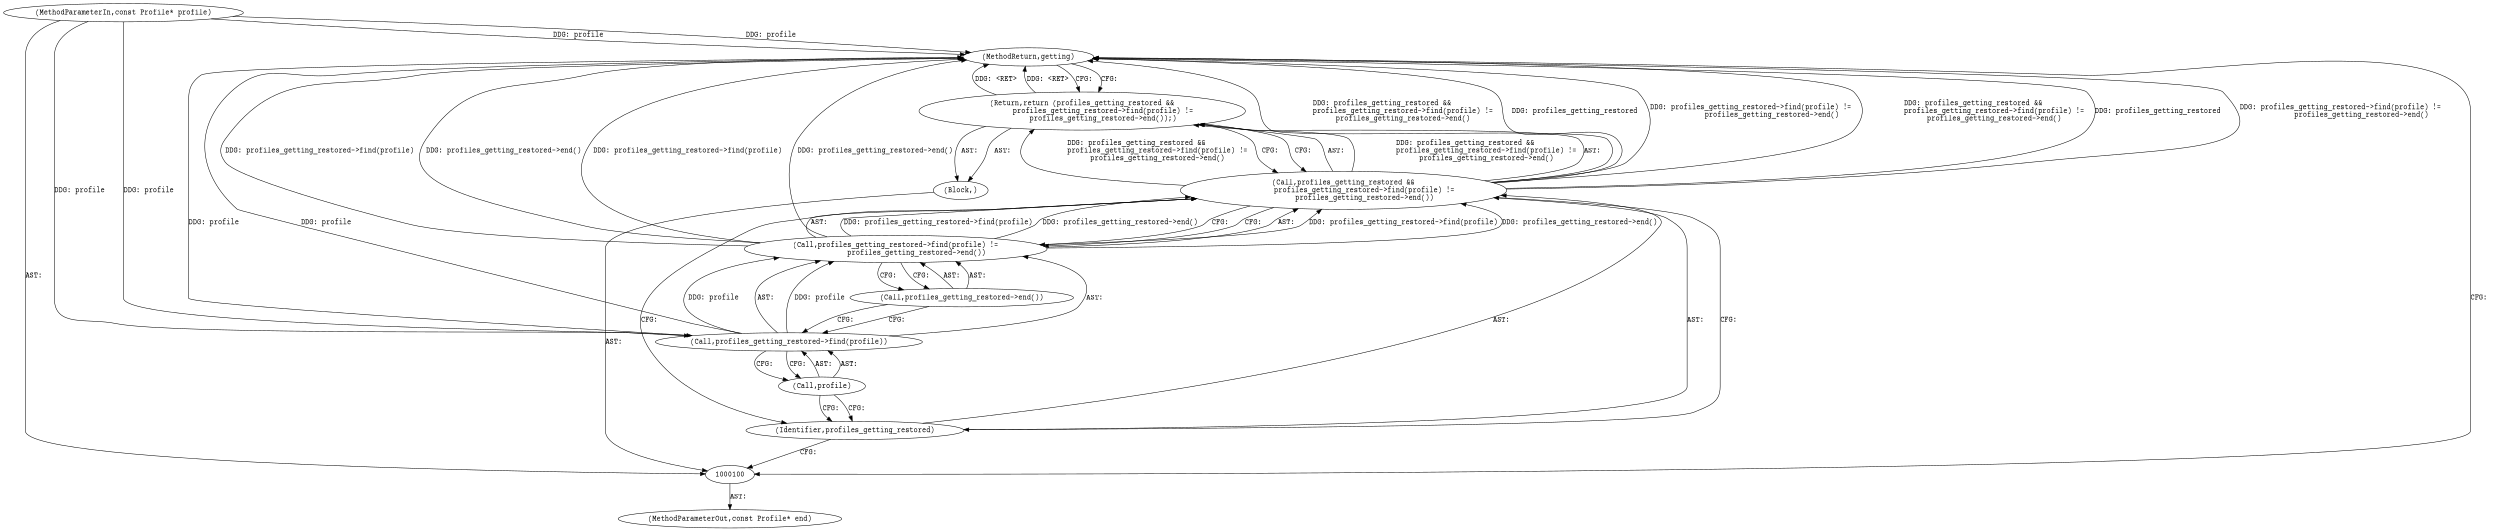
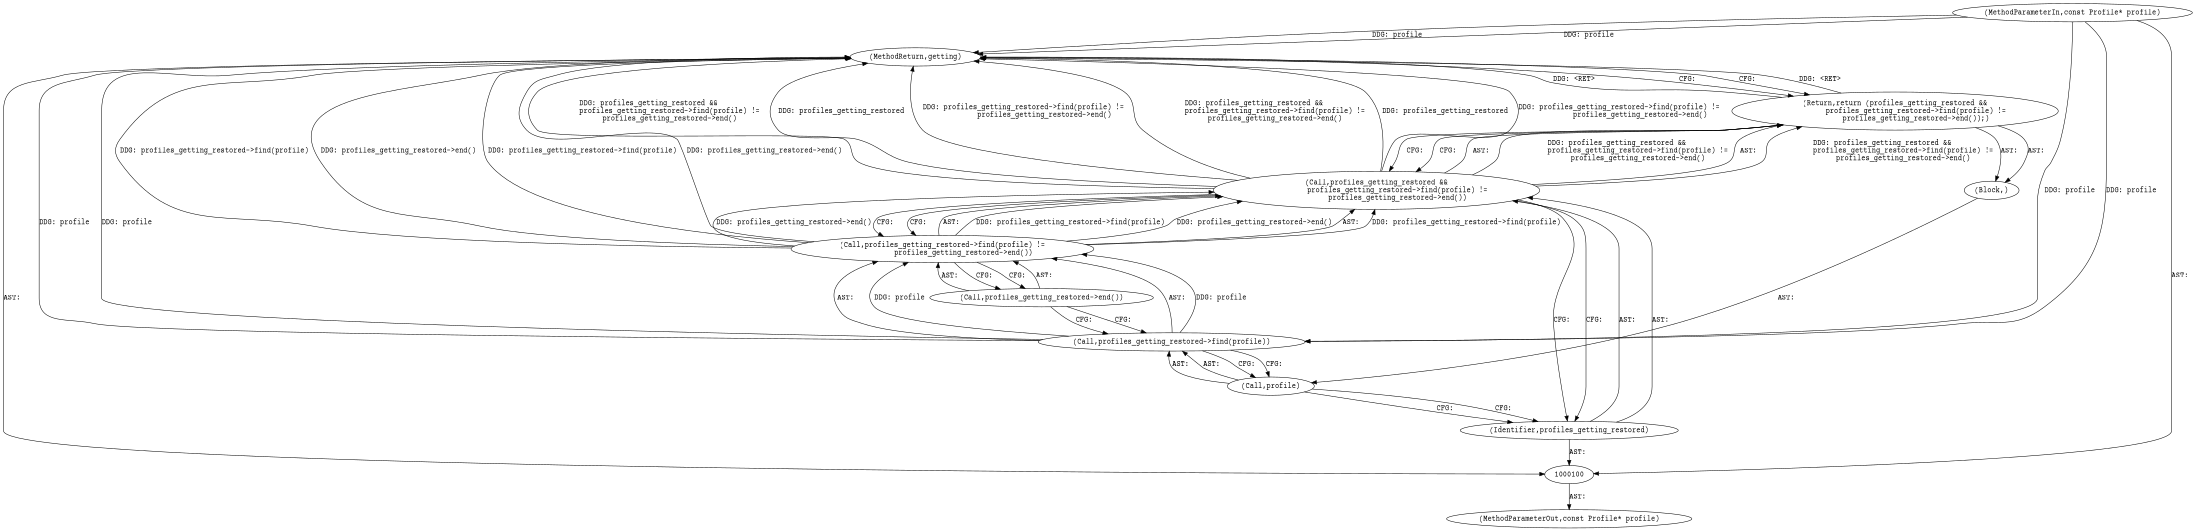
edge "(Block,)" -> "1000100": now "(Block,)" -> "(Call,profile)"
edge "(MethodReturn,getting)" -> "1000100": label "CFG: " -> "AST: "
edge "(Identifier,profiles_getting_restored)" -> "1000100": label "CFG: " -> "AST: "
node "(MethodParameterOut,const Profile* end)": label "(MethodParameterOut,const Profile* end)" -> "(MethodParameterOut,const Profile* profile)"
